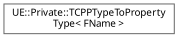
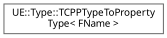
node "UE::Private::TCPPTypeToProperty Type< FName >": label "UE::Private::TCPPTypeToProperty Type< FName >" -> "UE::Type::TCPPTypeToProperty Type< FName >"
